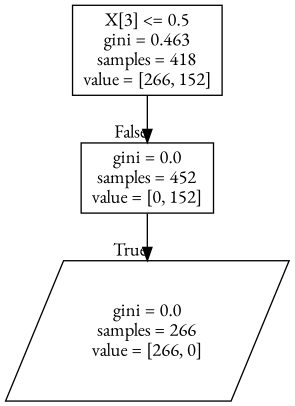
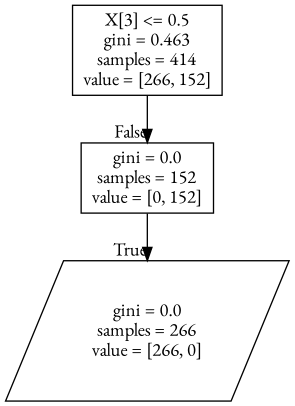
node "X[3] <= 0.5 gini = 0.463 samples = 418 value = [266, 152]": label "X[3] <= 0.5 gini = 0.463 samples = 418 value = [266, 152]" -> "X[3] <= 0.5 gini = 0.463 samples = 414 value = [266, 152]"
node "gini = 0.0 samples = 452 value = [0, 152]": label "gini = 0.0 samples = 452 value = [0, 152]" -> "gini = 0.0 samples = 152 value = [0, 152]"
